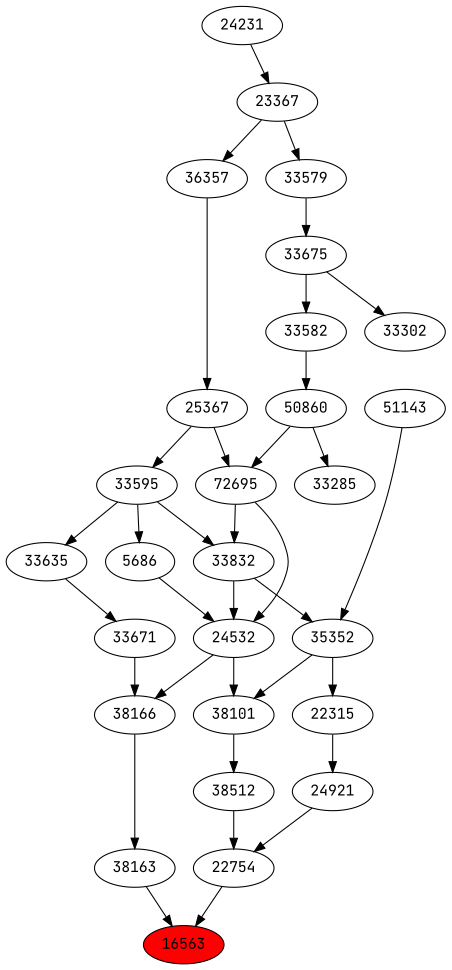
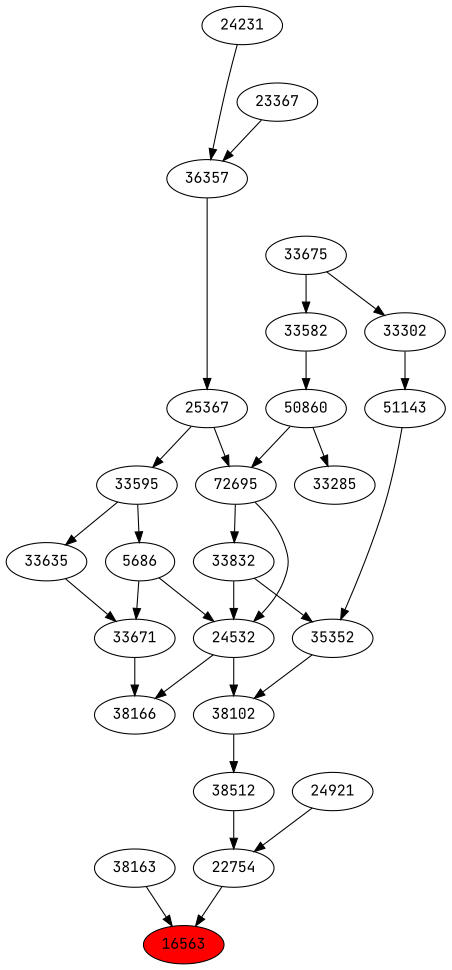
edge "24231" -> "23367": now "24231" -> "36357"
node "33579": removed
edge "33302" -> "51143": added
edge "33595" -> "33832": removed
edge "5686" -> "33671": added
node "38101": label "38101" -> "38102"
node "22315": removed
edge "38166" -> "38163": removed
